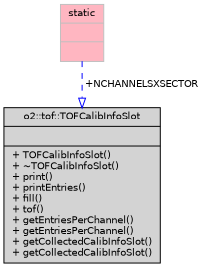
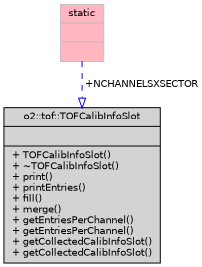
node "o2::tof::TOFCalibInfoSlot": text "+ tof()" -> "+ merge()"
